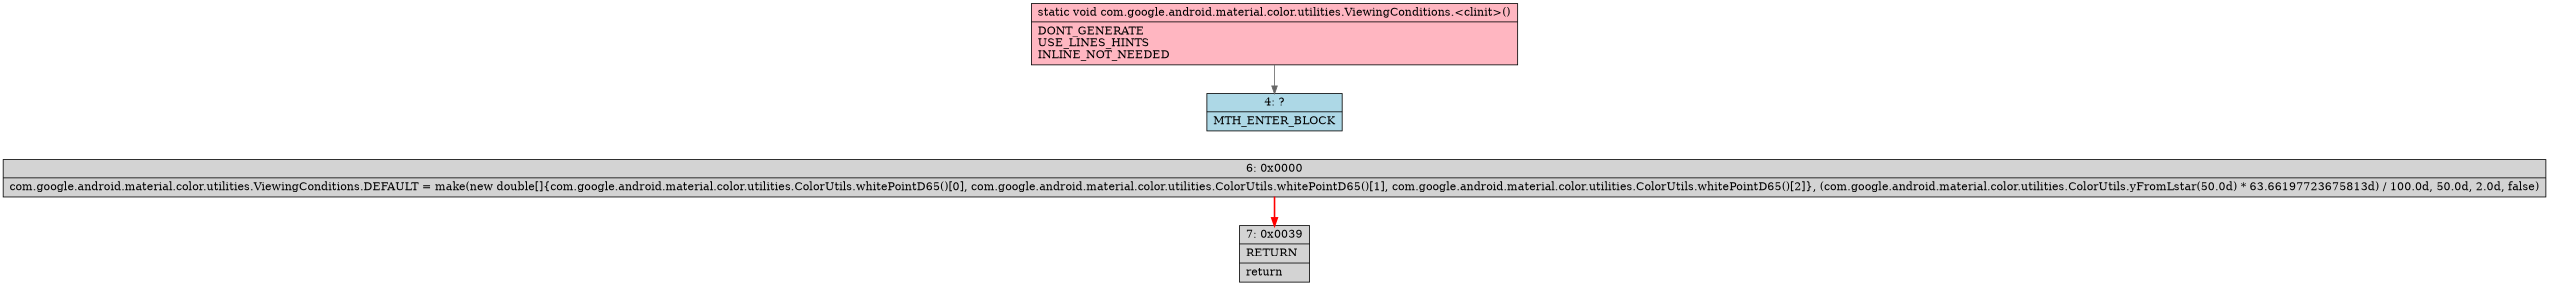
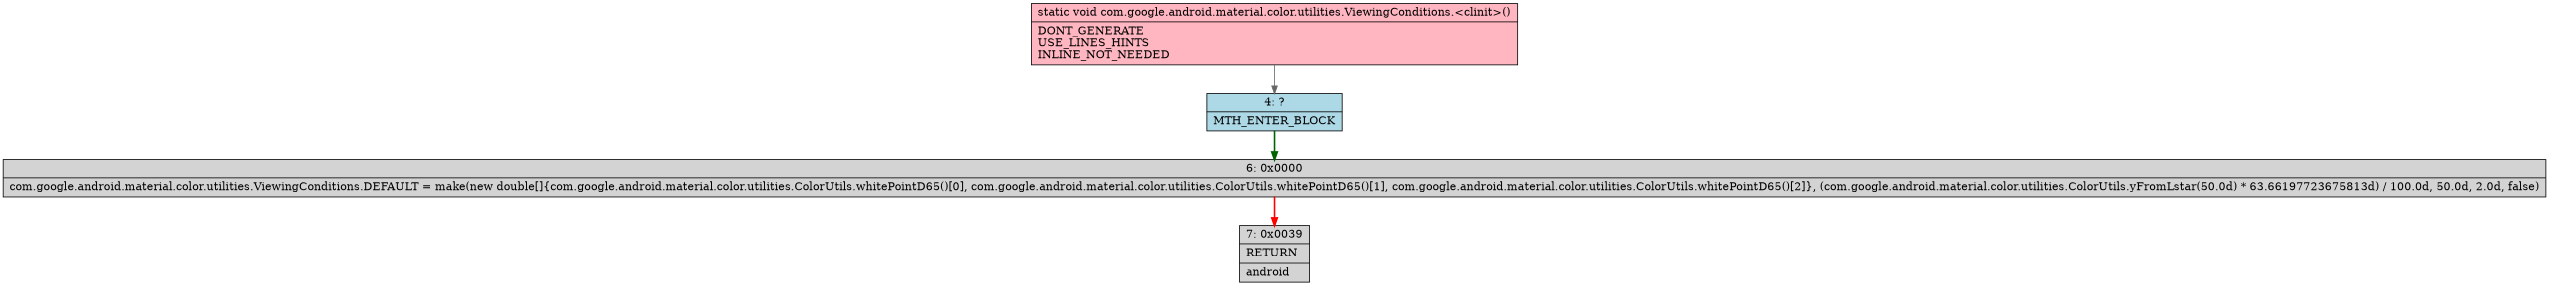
edge "4: ?" -> "6: 0x0000": added
node "7: 0x0039": text "return" -> "android"
